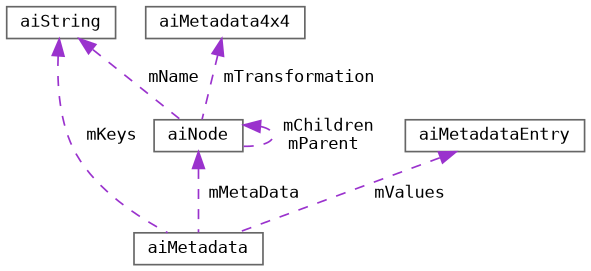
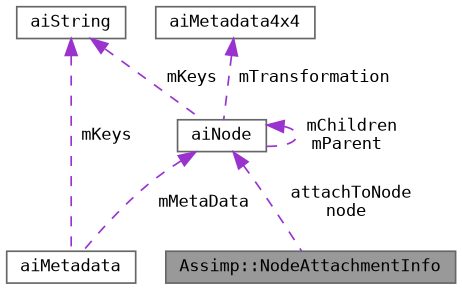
edge "aiNode" -> "aiString": label " mName" -> " mKeys"
node "aiMetadataEntry": removed
node "Assimp::NodeAttachmentInfo": added
